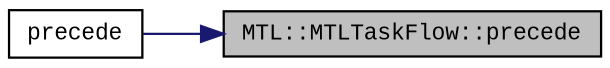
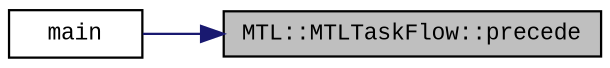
node "precede": label "precede" -> "main"
